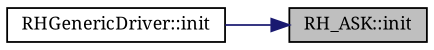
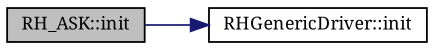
edge "RHGenericDriver::init" -> "RH_ASK::init": reversed
